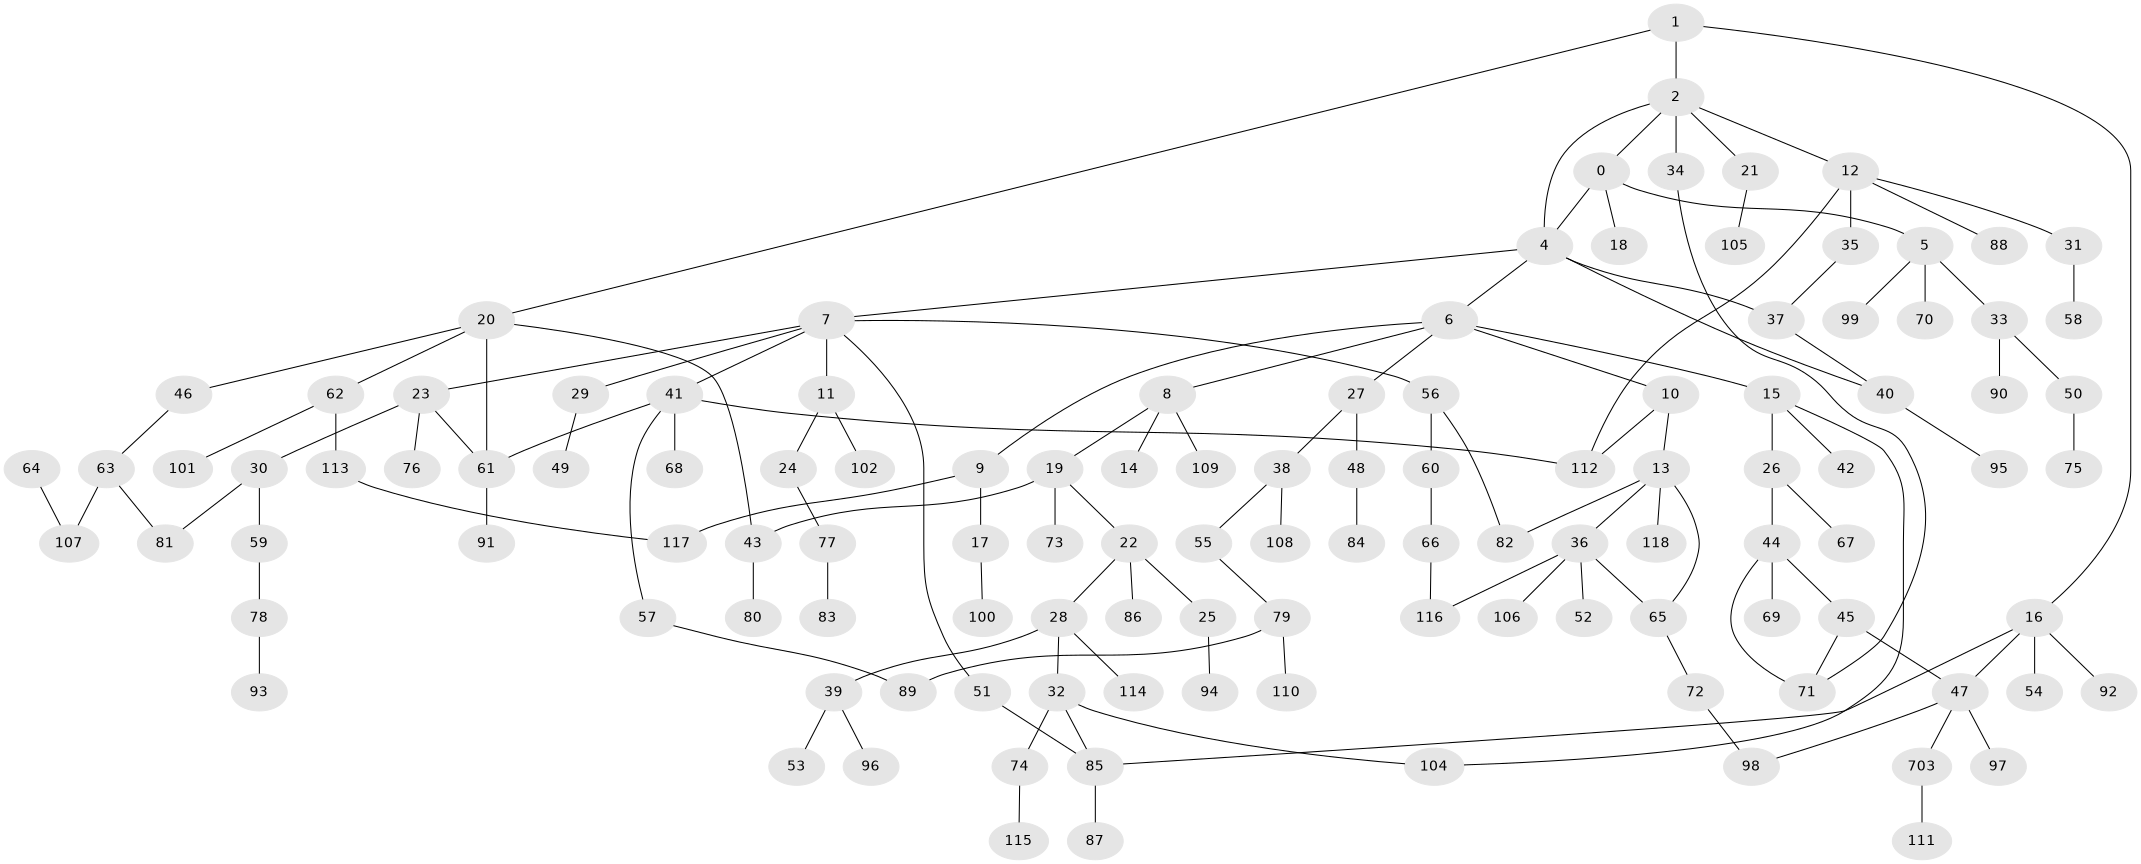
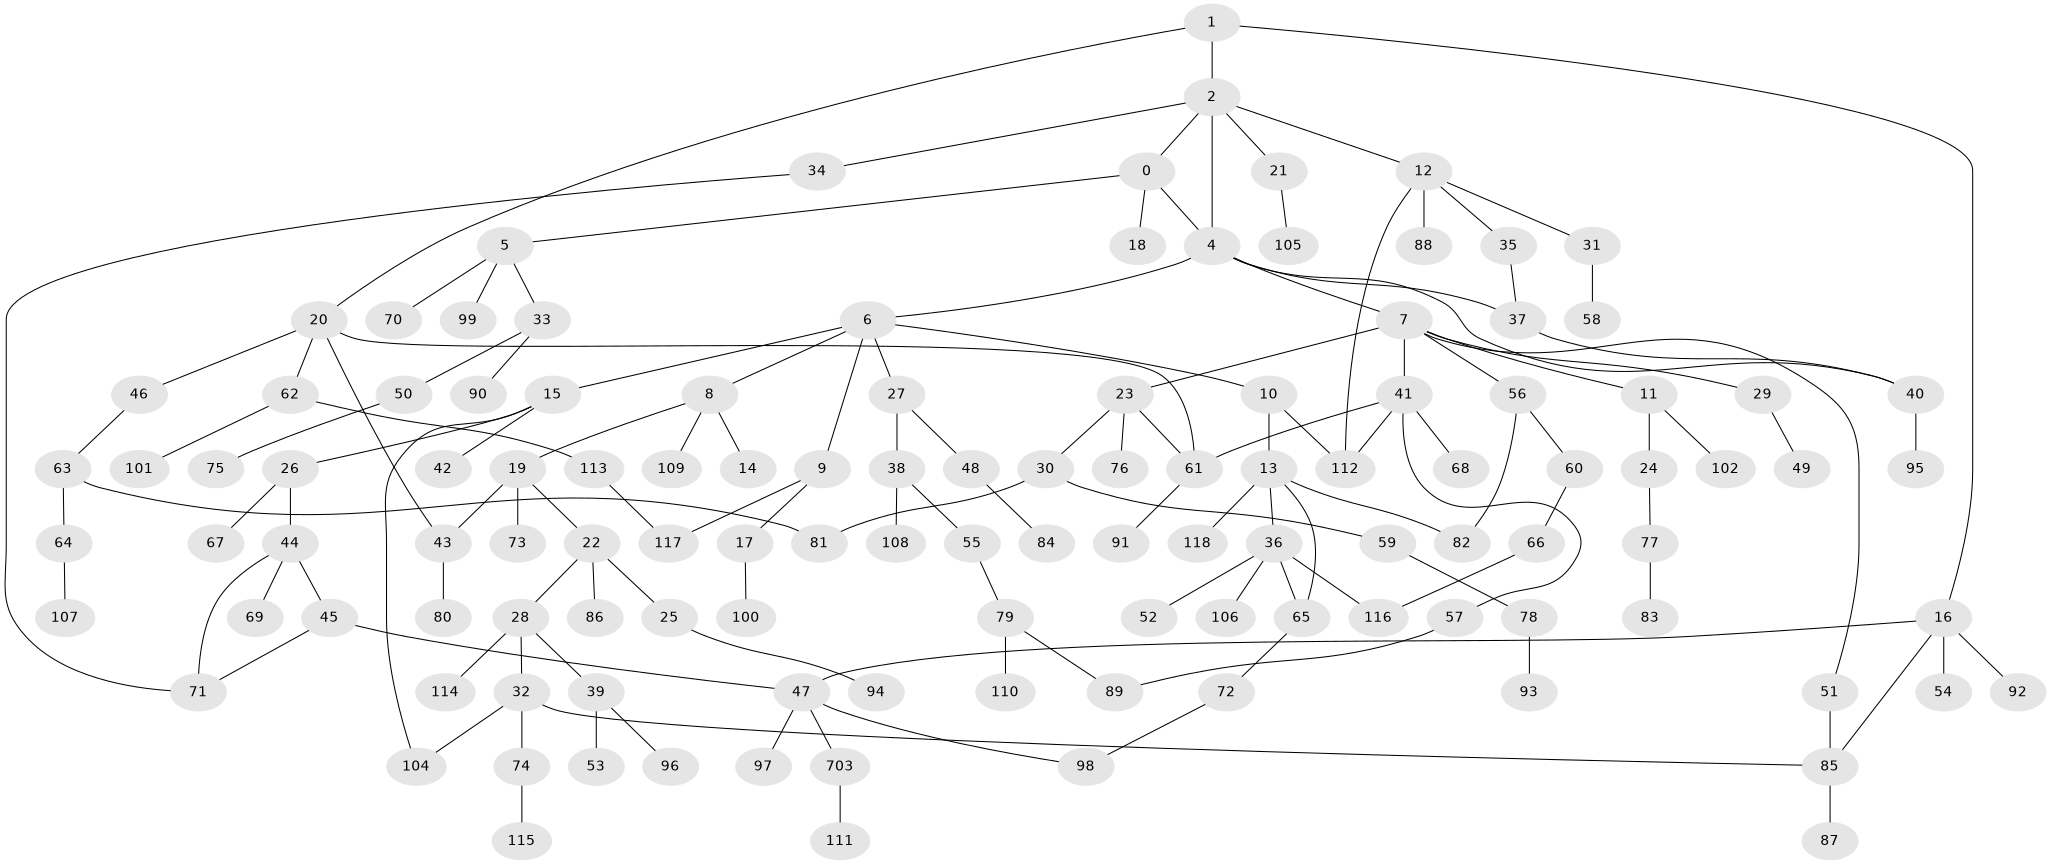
edge "63" -- "107": now "63" -- "64"
